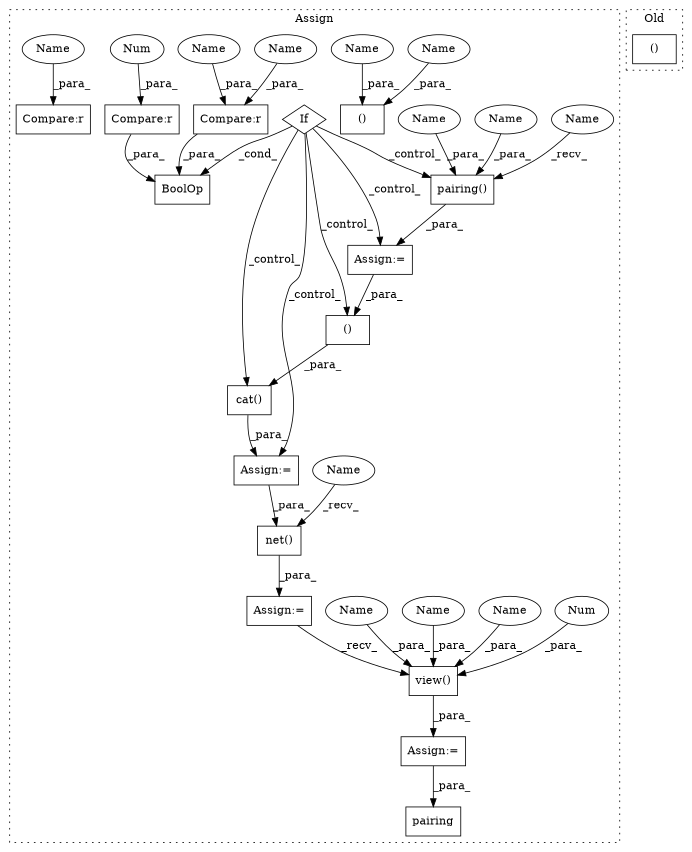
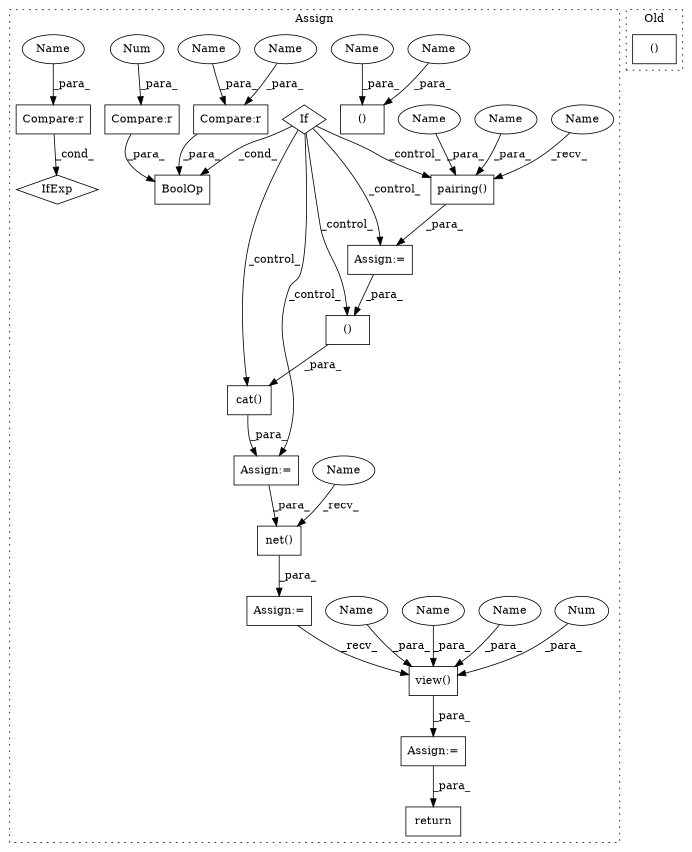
node "IfExp": added
node "pairing": label "pairing" -> "return"
